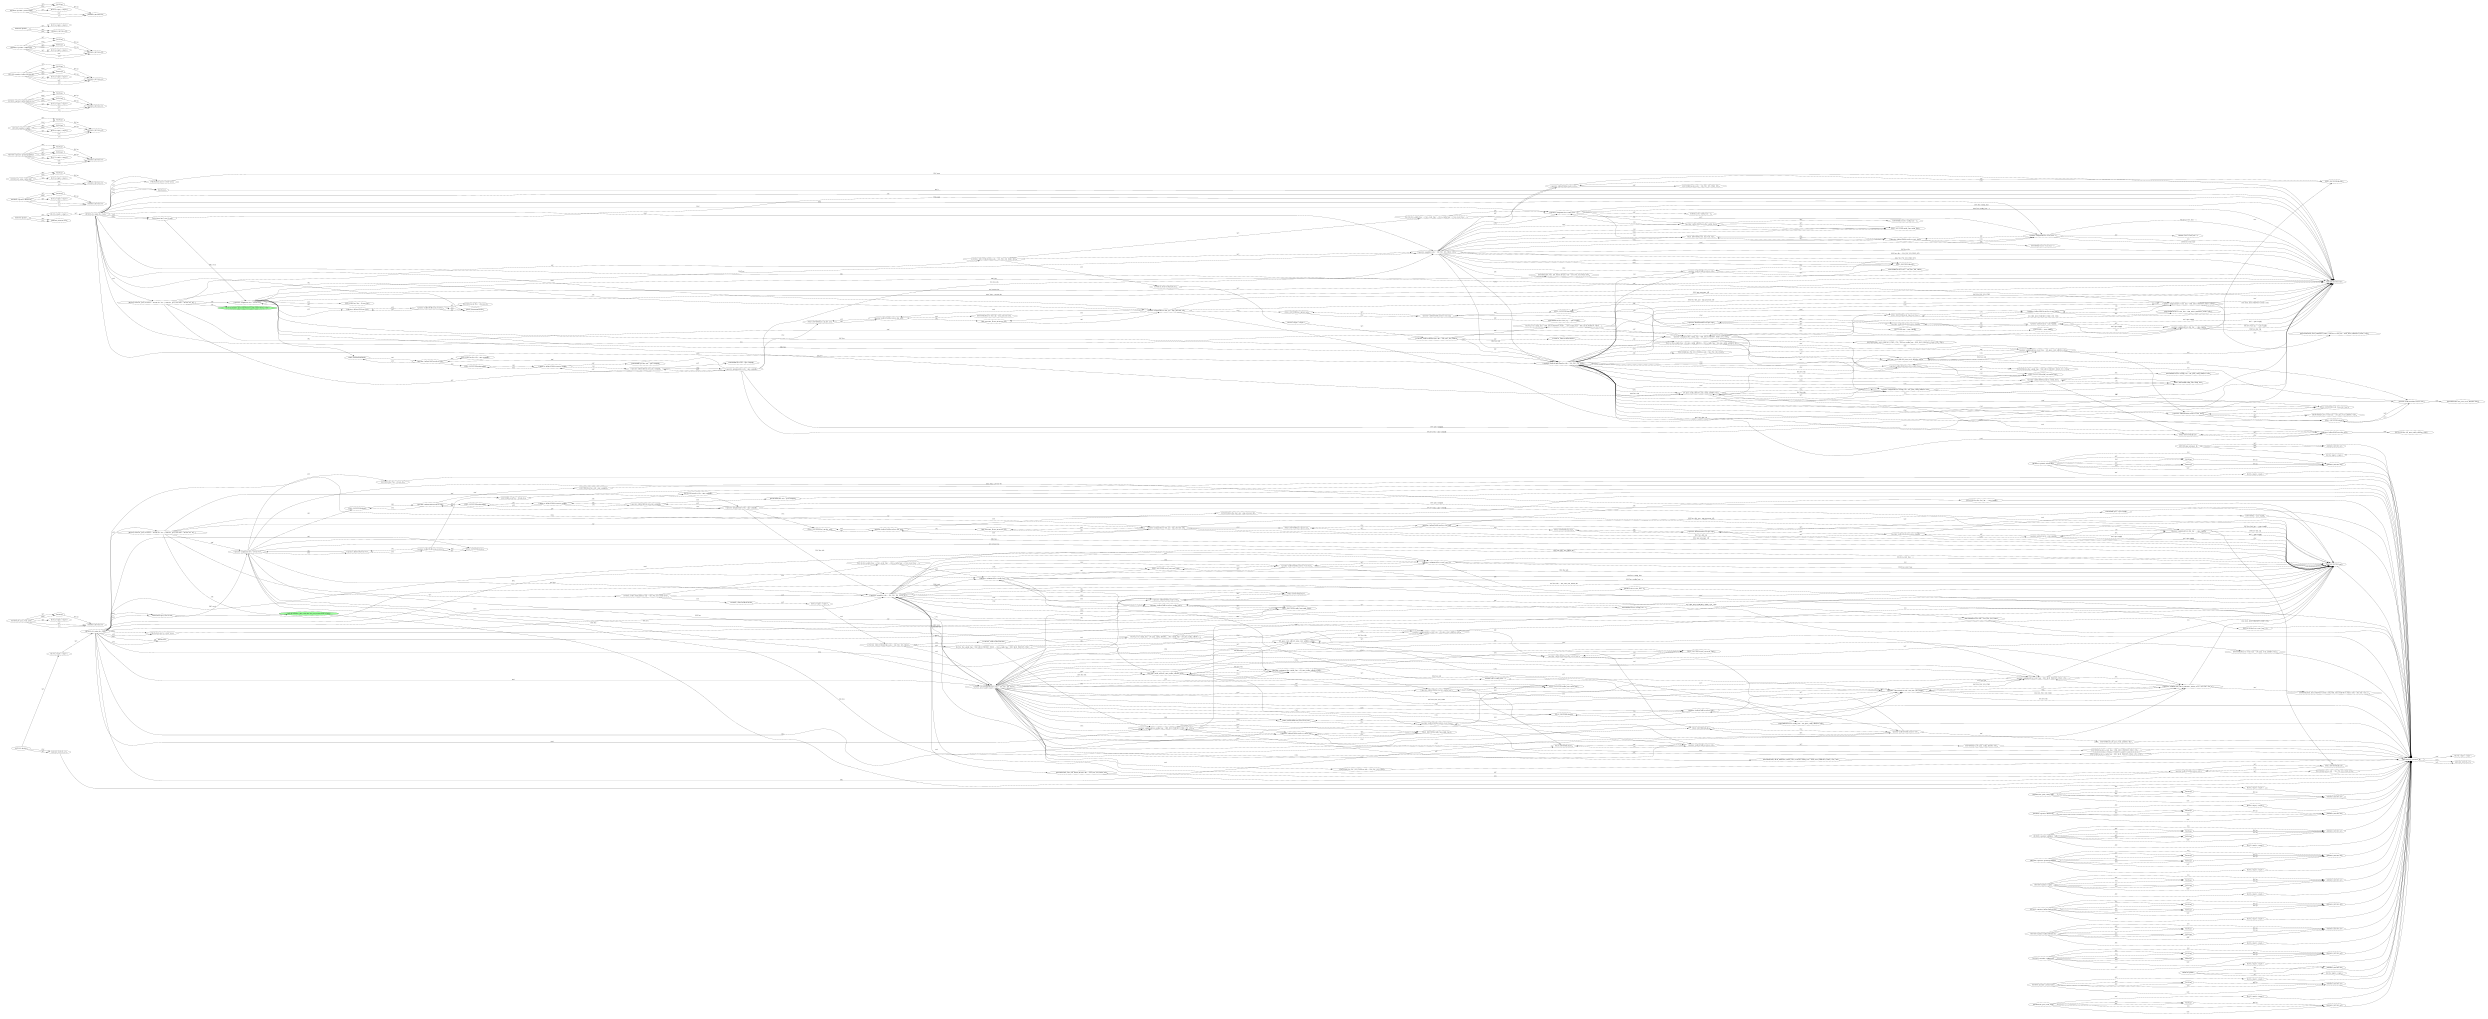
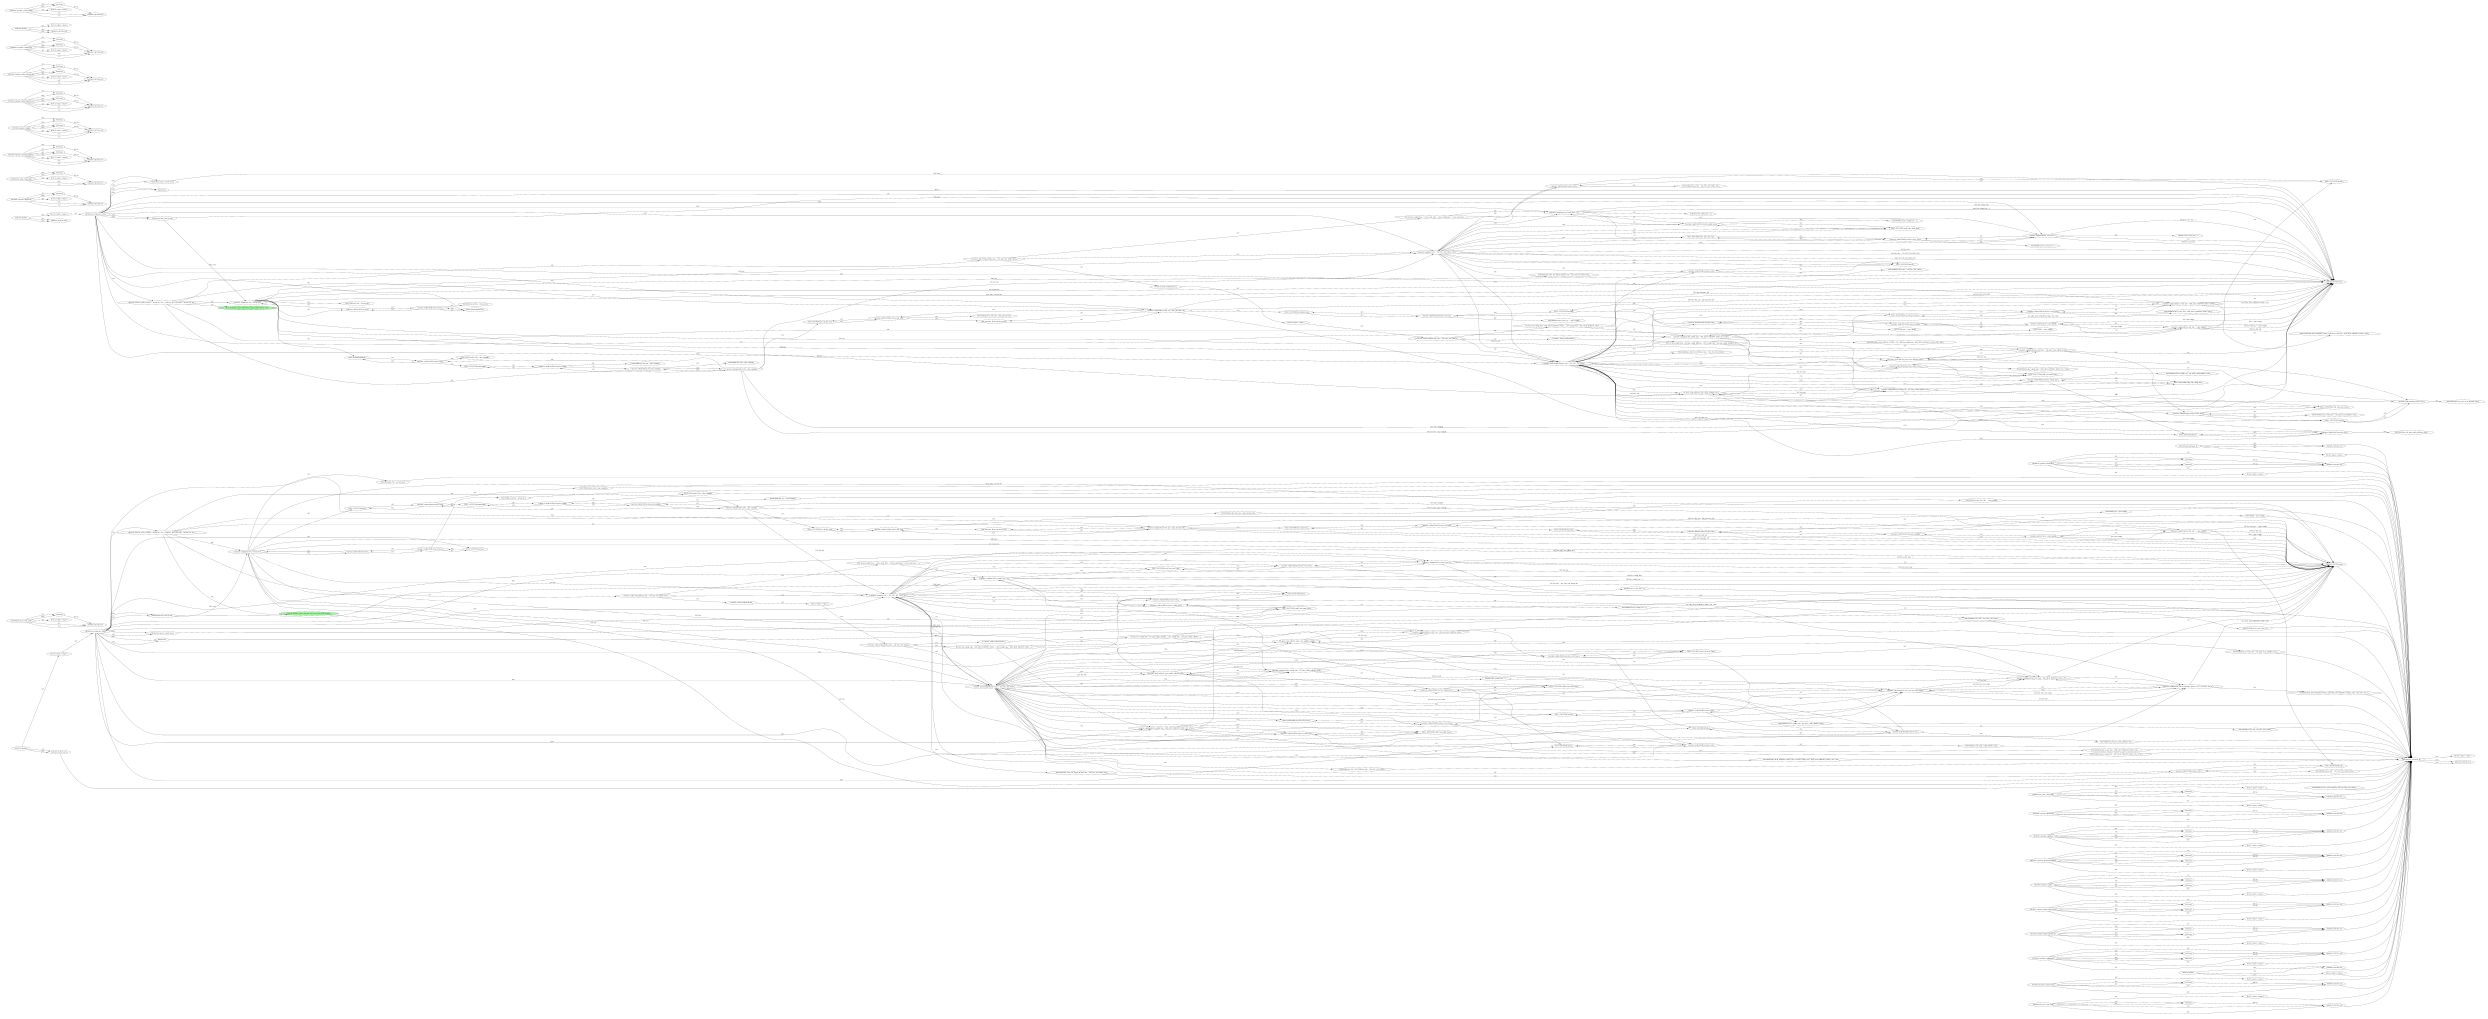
node "(IDENTIFIER,hwc,hwc->idx - X86_PMC_IDX_FIXED)": added
node "(IDENTIFIER,X86_PMC_IDX_FIXED,hwc->idx - X86_PMC_IDX_FIXED)": added
